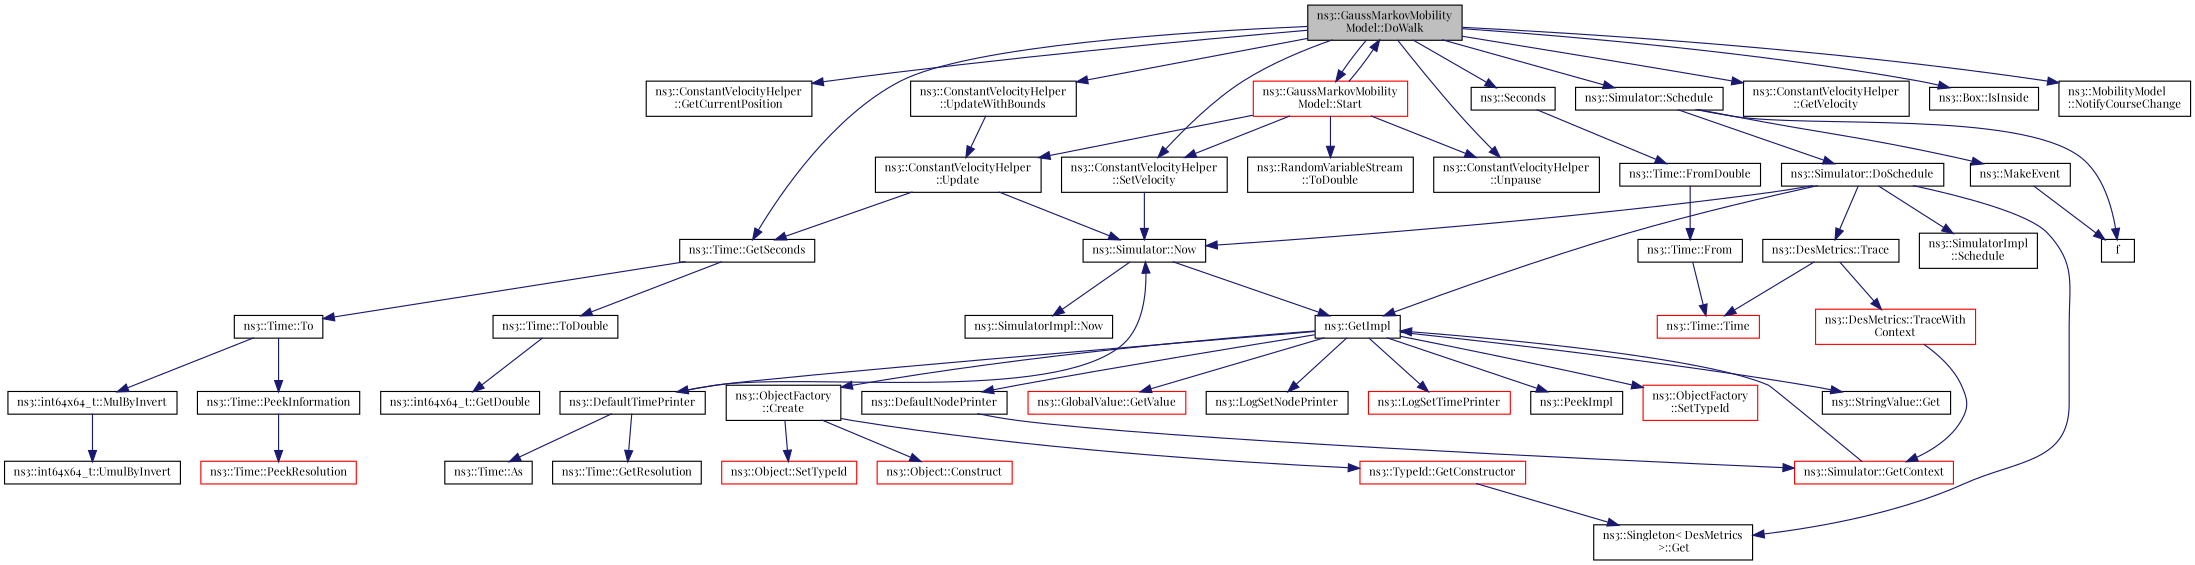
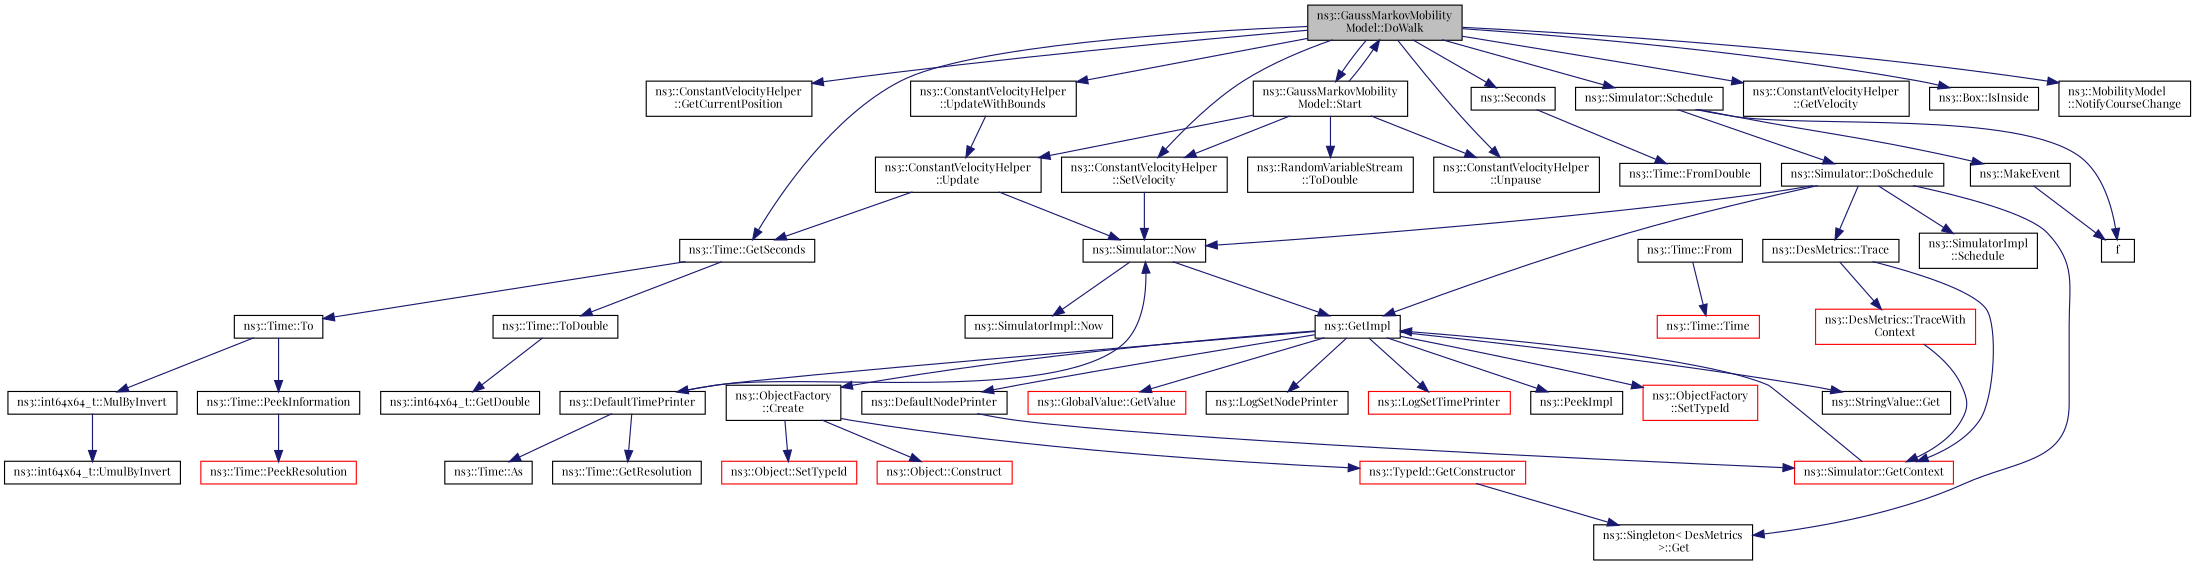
node "ns3::GaussMarkovMobility Model::Start": color red -> black
edge "ns3::Time::FromDouble" -> "ns3::Time::From": removed
edge "ns3::DesMetrics::Trace" -> "ns3::Time::Time": now "ns3::DesMetrics::Trace" -> "ns3::Simulator::GetContext"
